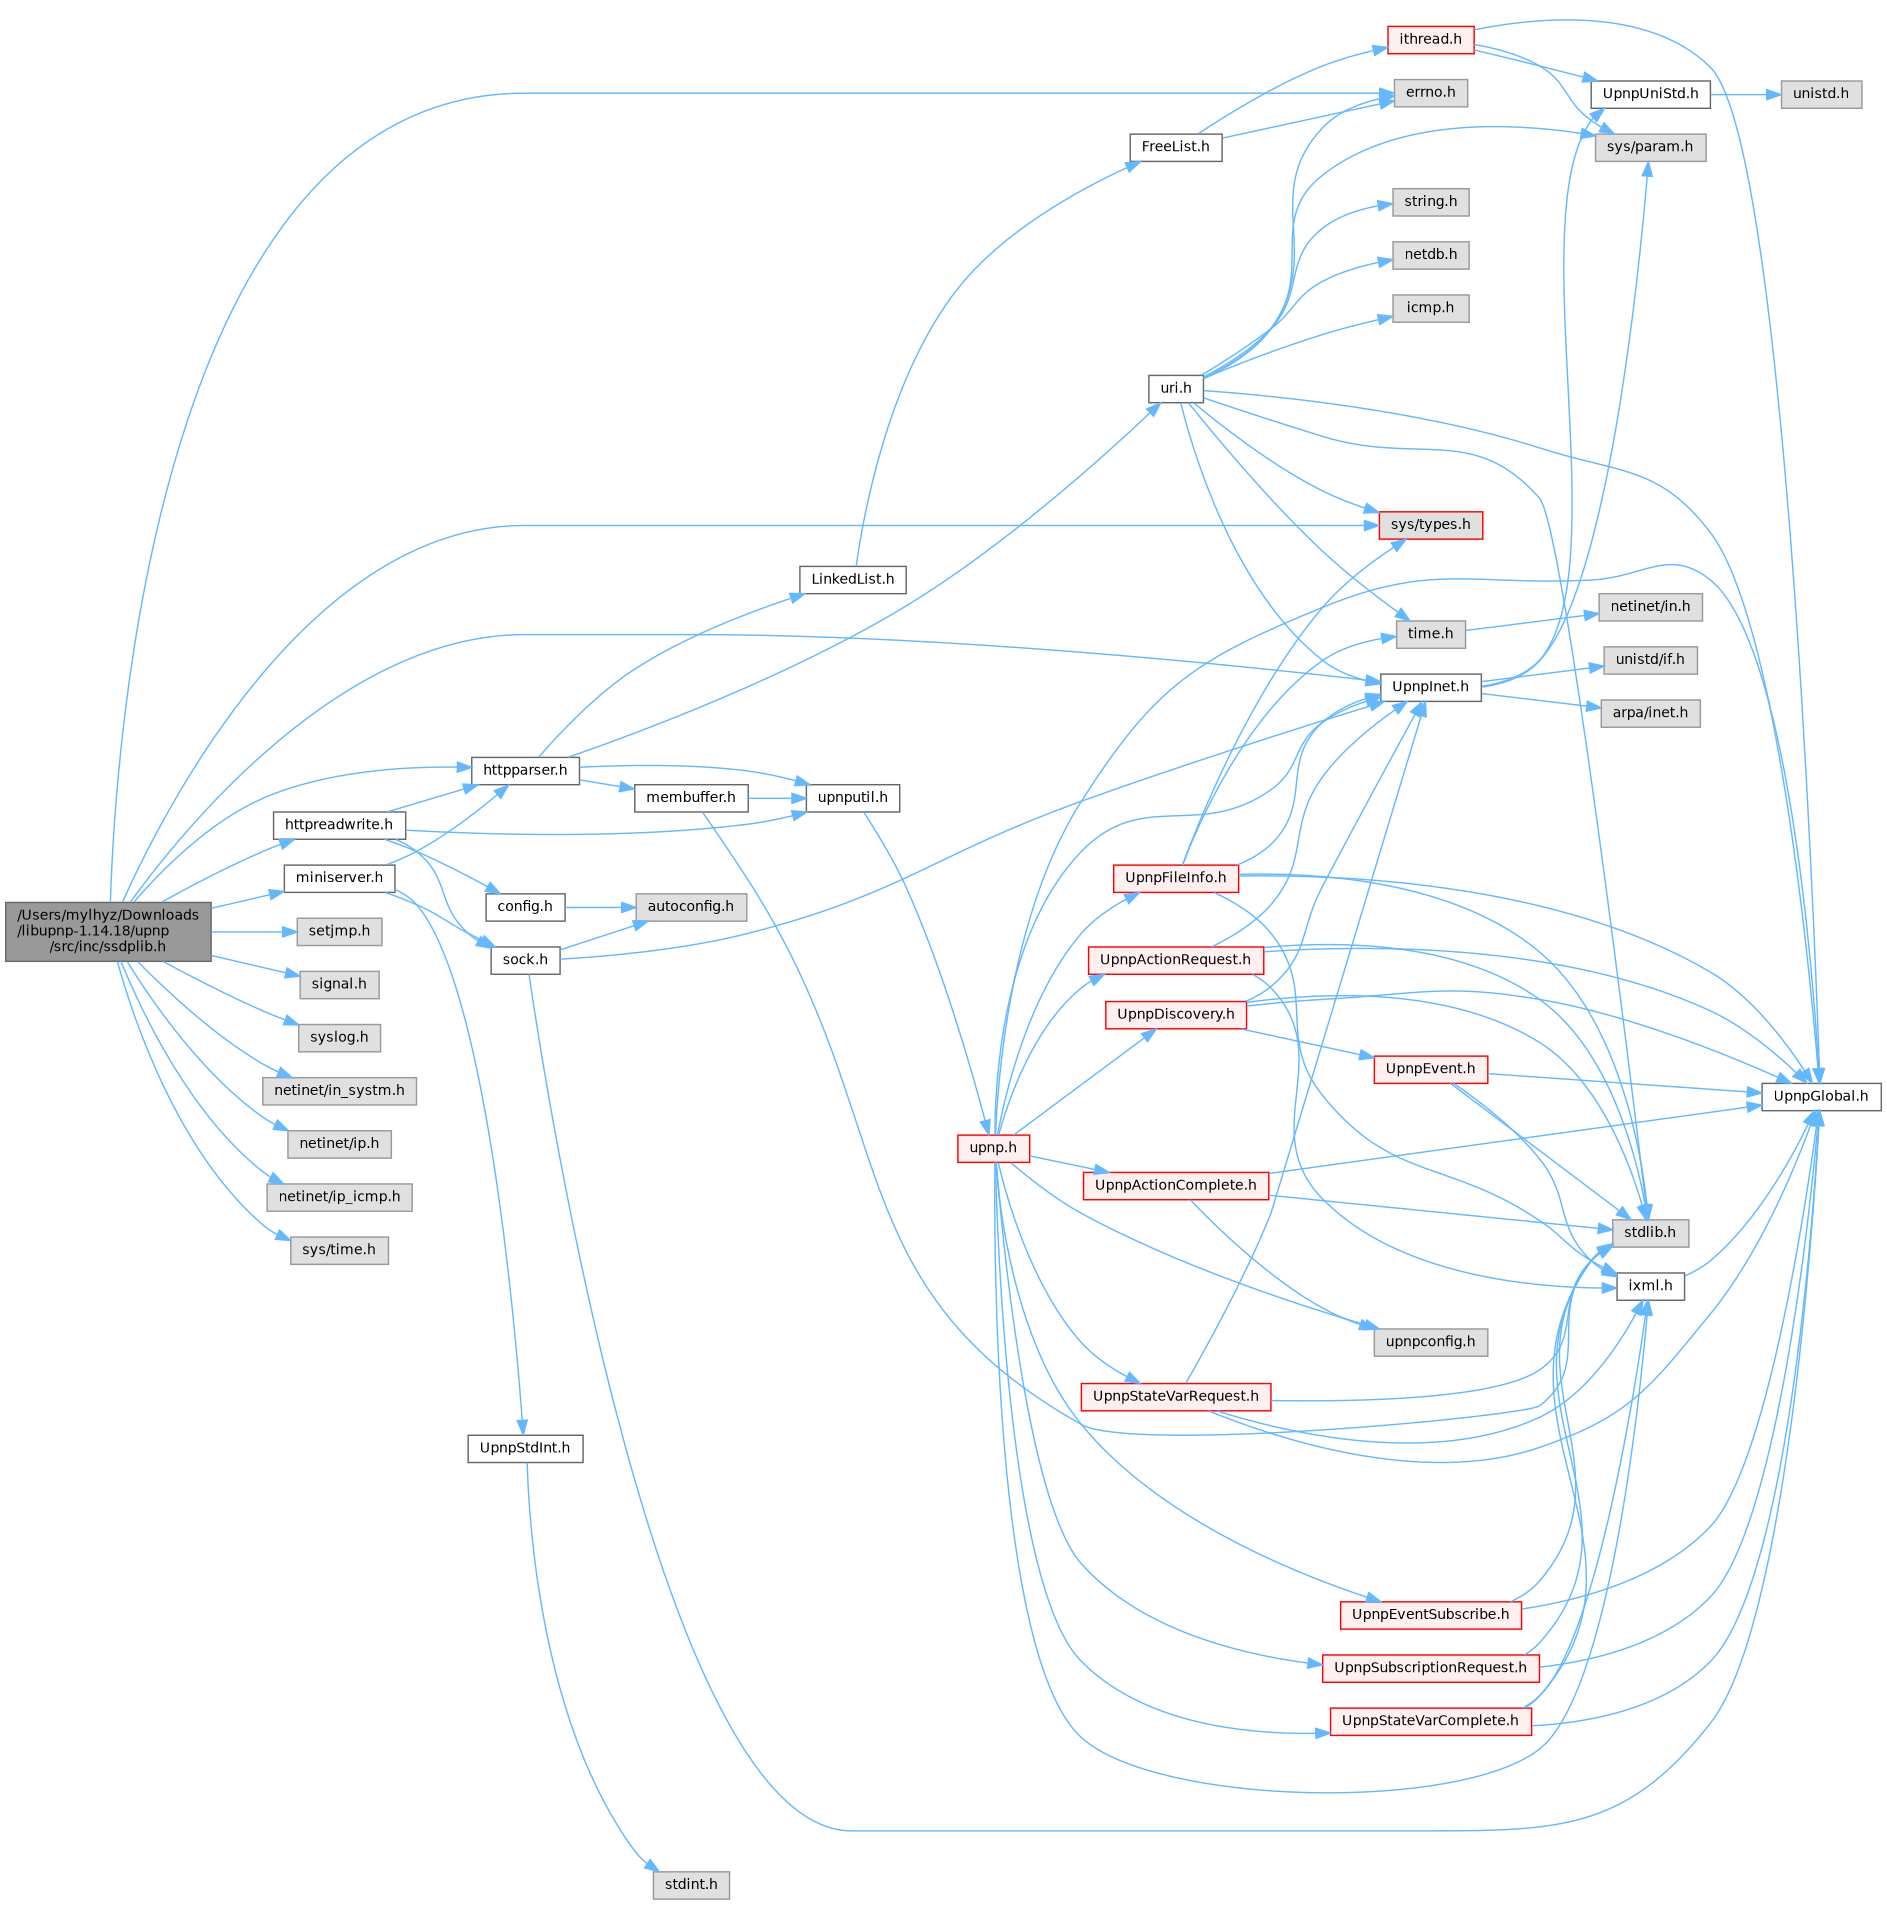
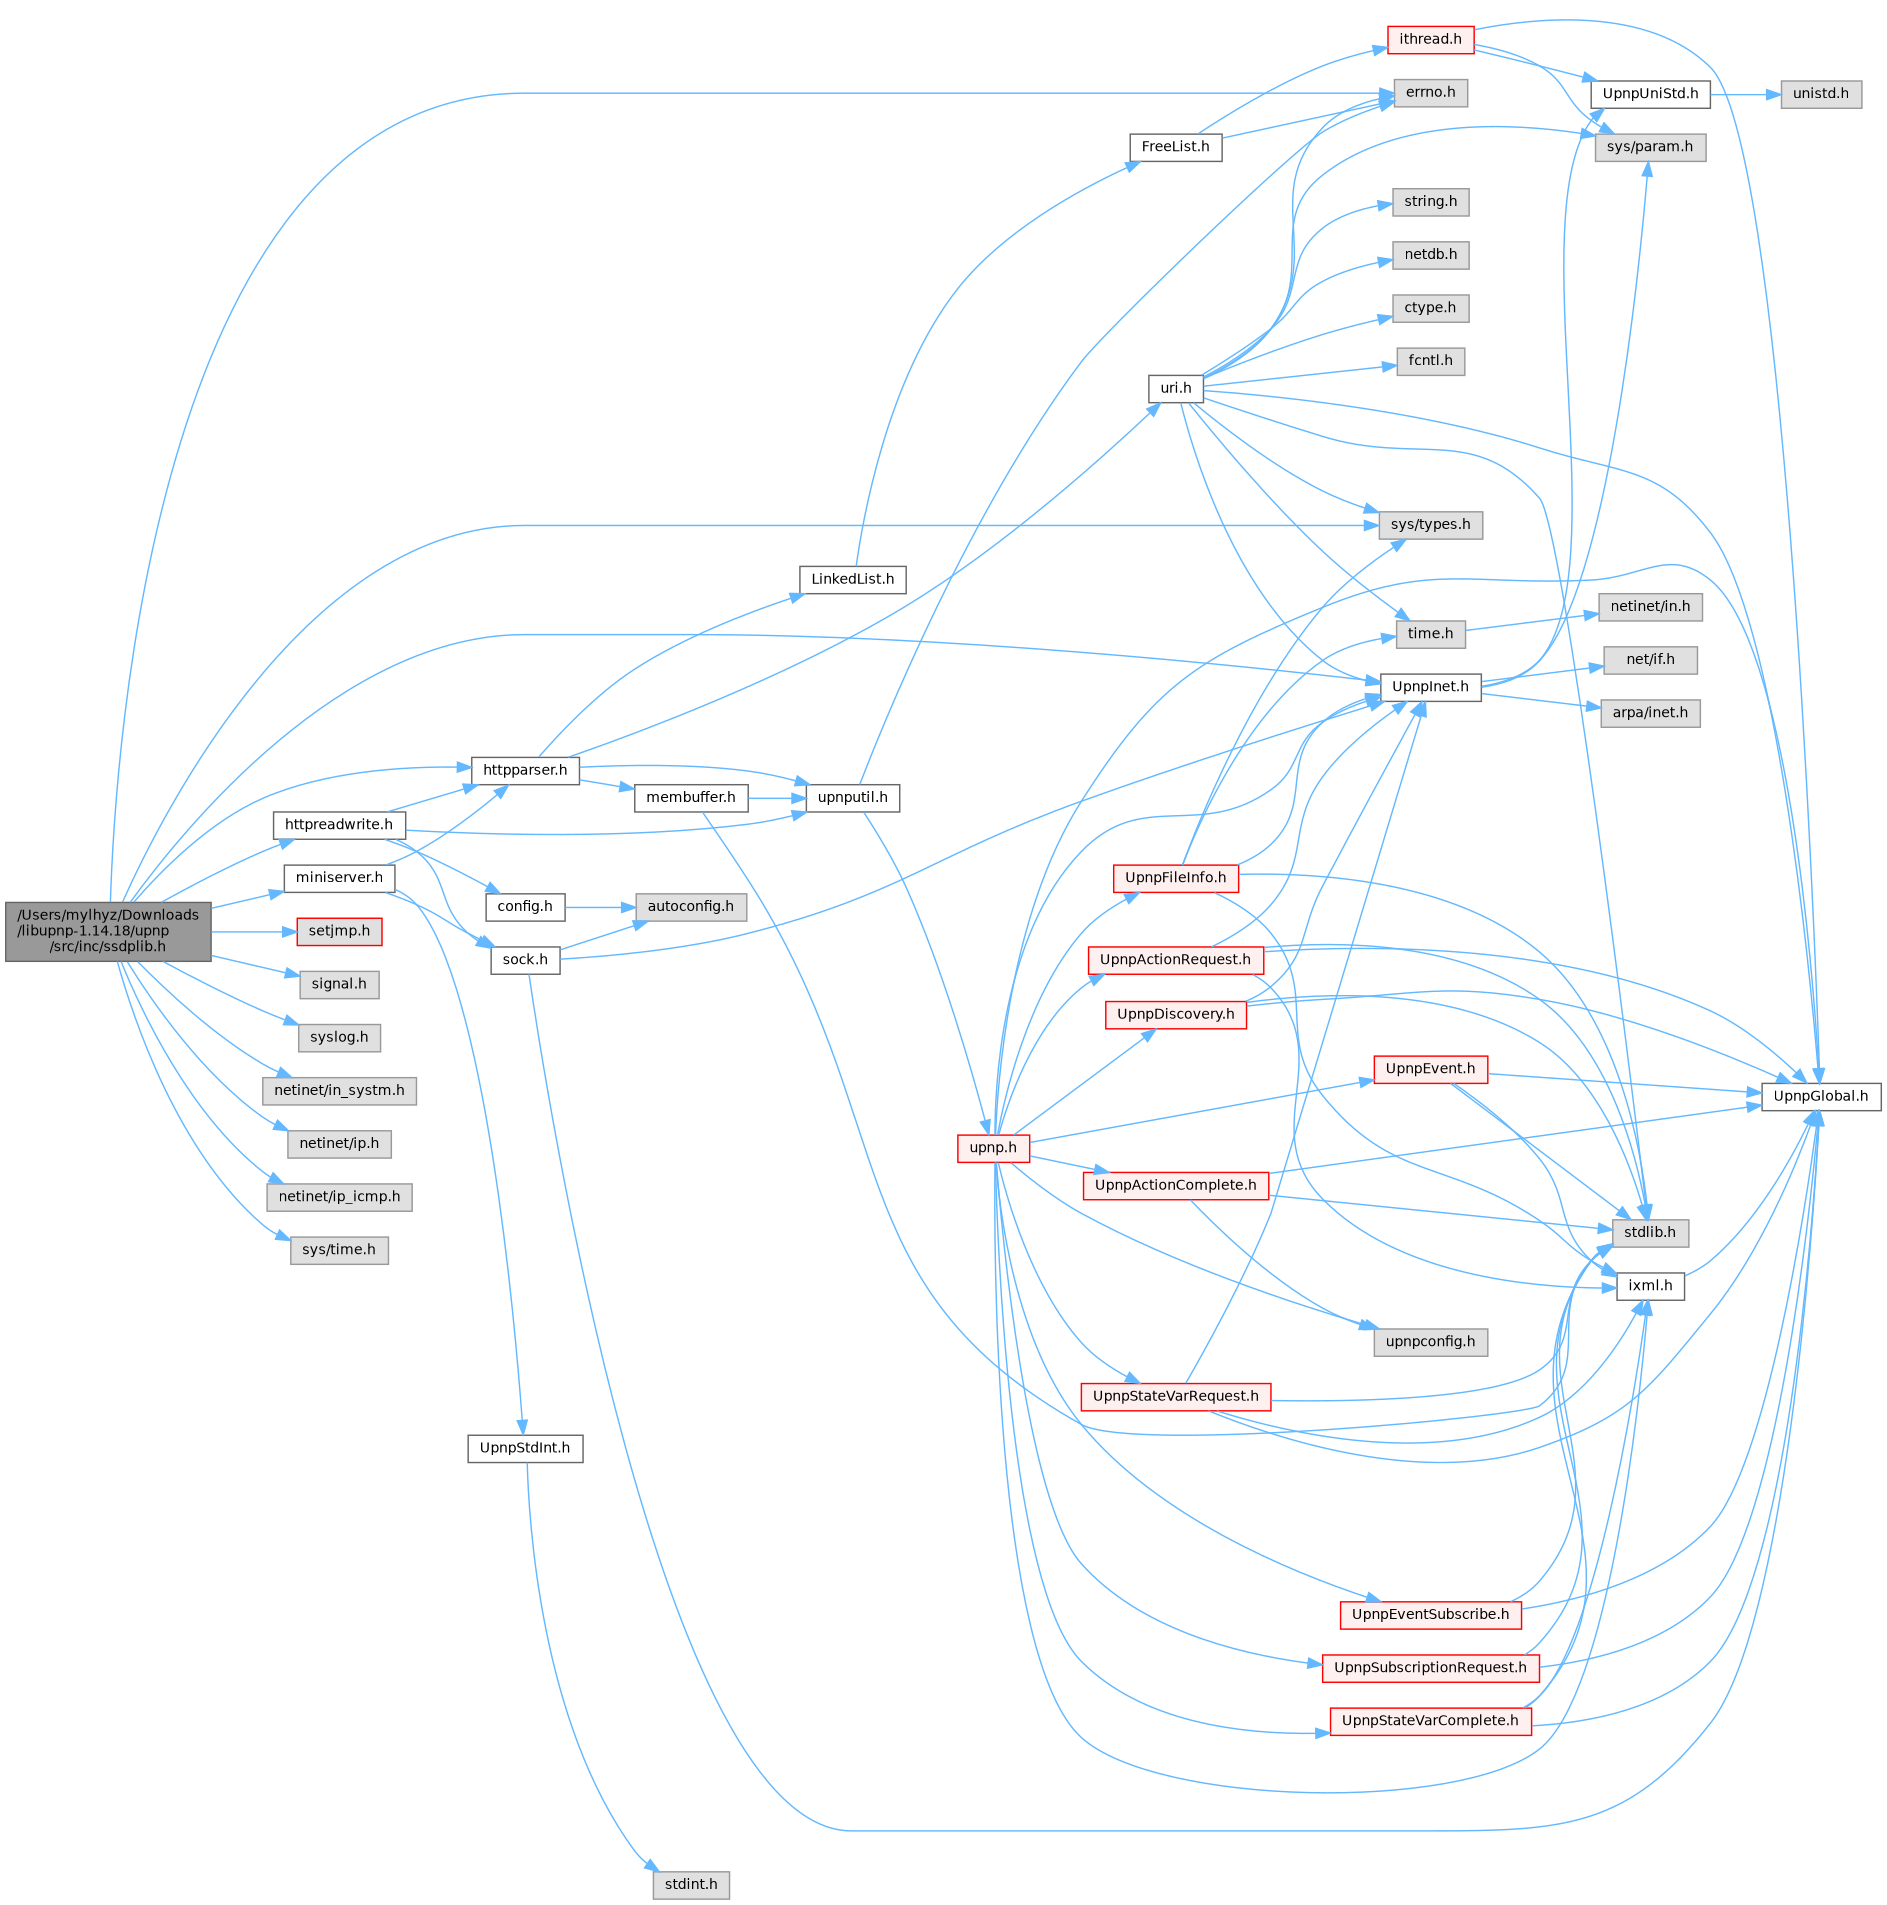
node "icmp.h": label "icmp.h" -> "ctype.h"
node "fcntl.h": added
edge "upnputil.h" -> "errno.h": added
node "sys/types.h": color red -> grey60
node "unistd/if.h": label "unistd/if.h" -> "net/if.h"
edge "UpnpFileInfo.h" -> "UpnpGlobal.h": removed
node "setjmp.h": color grey60 -> red
edge "UpnpDiscovery.h" -> "UpnpEvent.h": now "upnp.h" -> "UpnpEvent.h"
